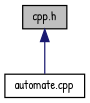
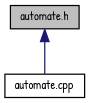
node "cpp.h": label "cpp.h" -> "automate.h"
